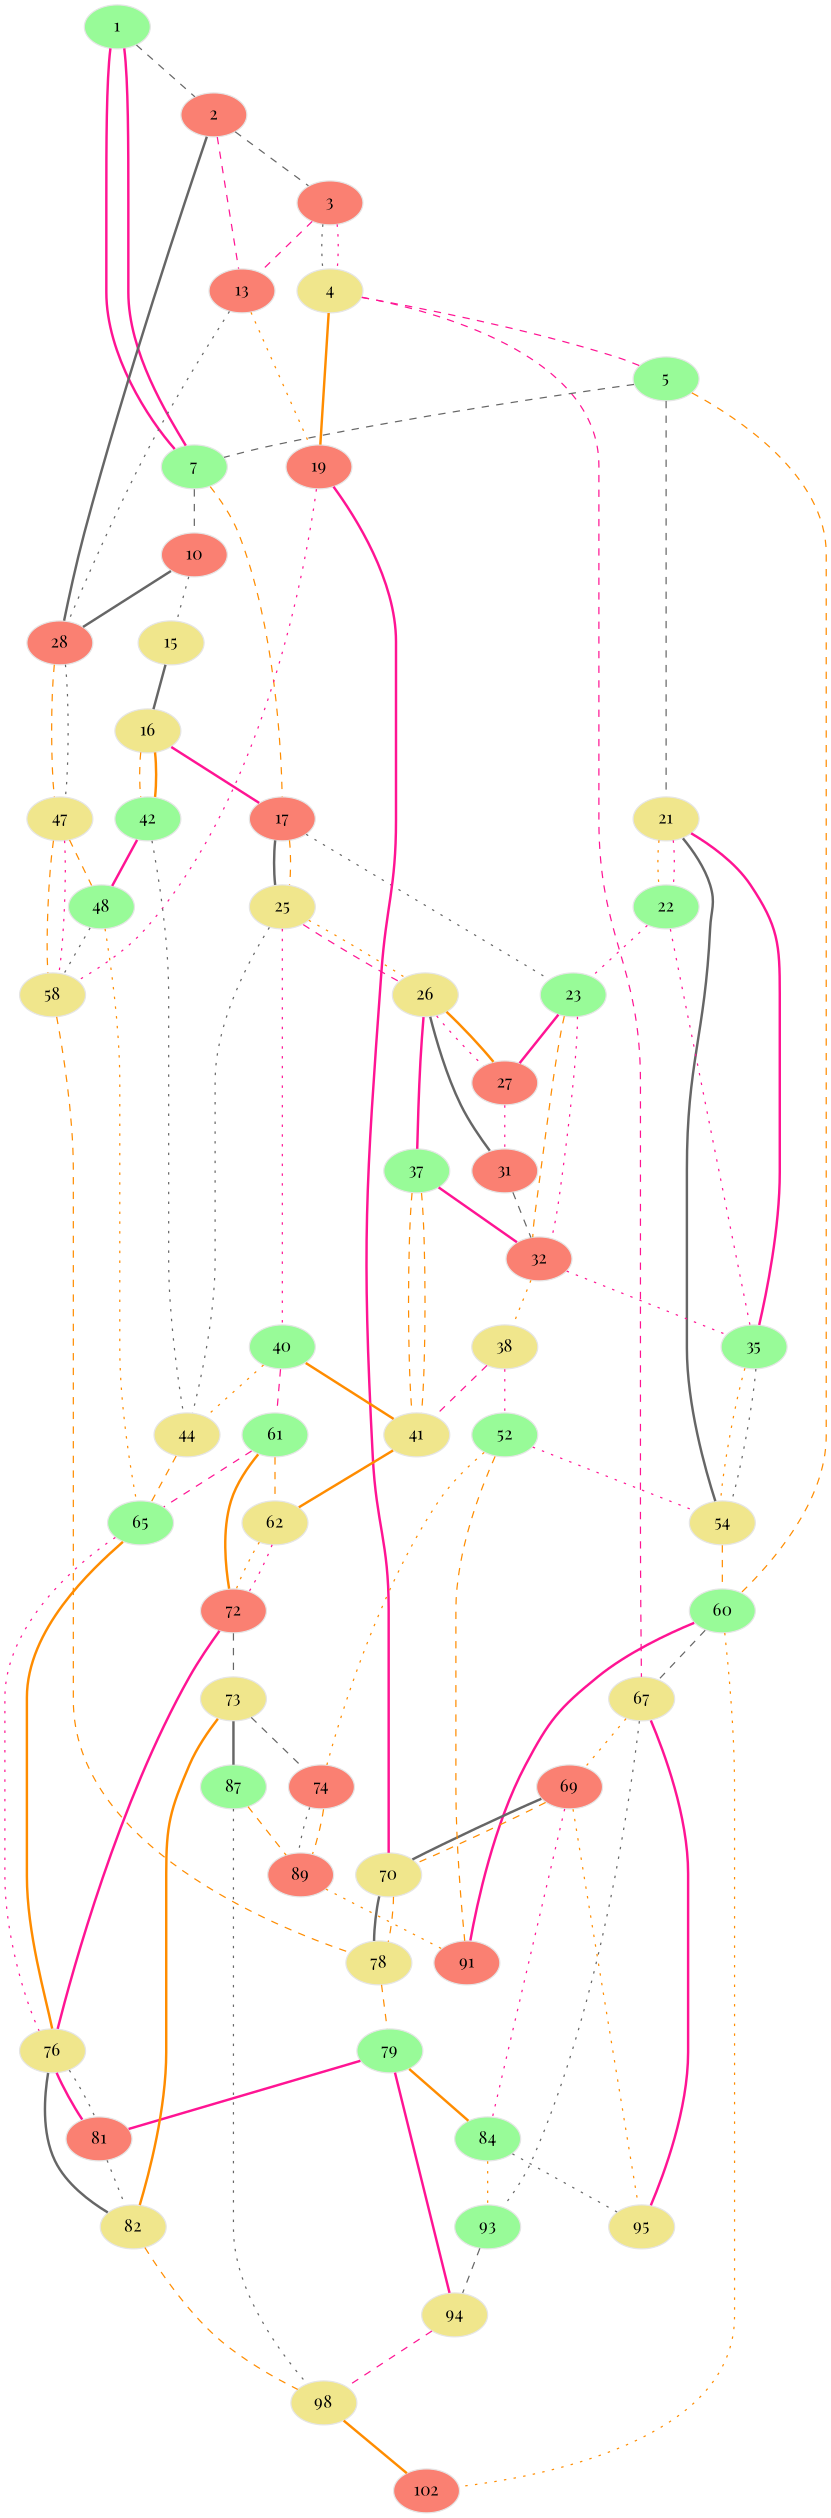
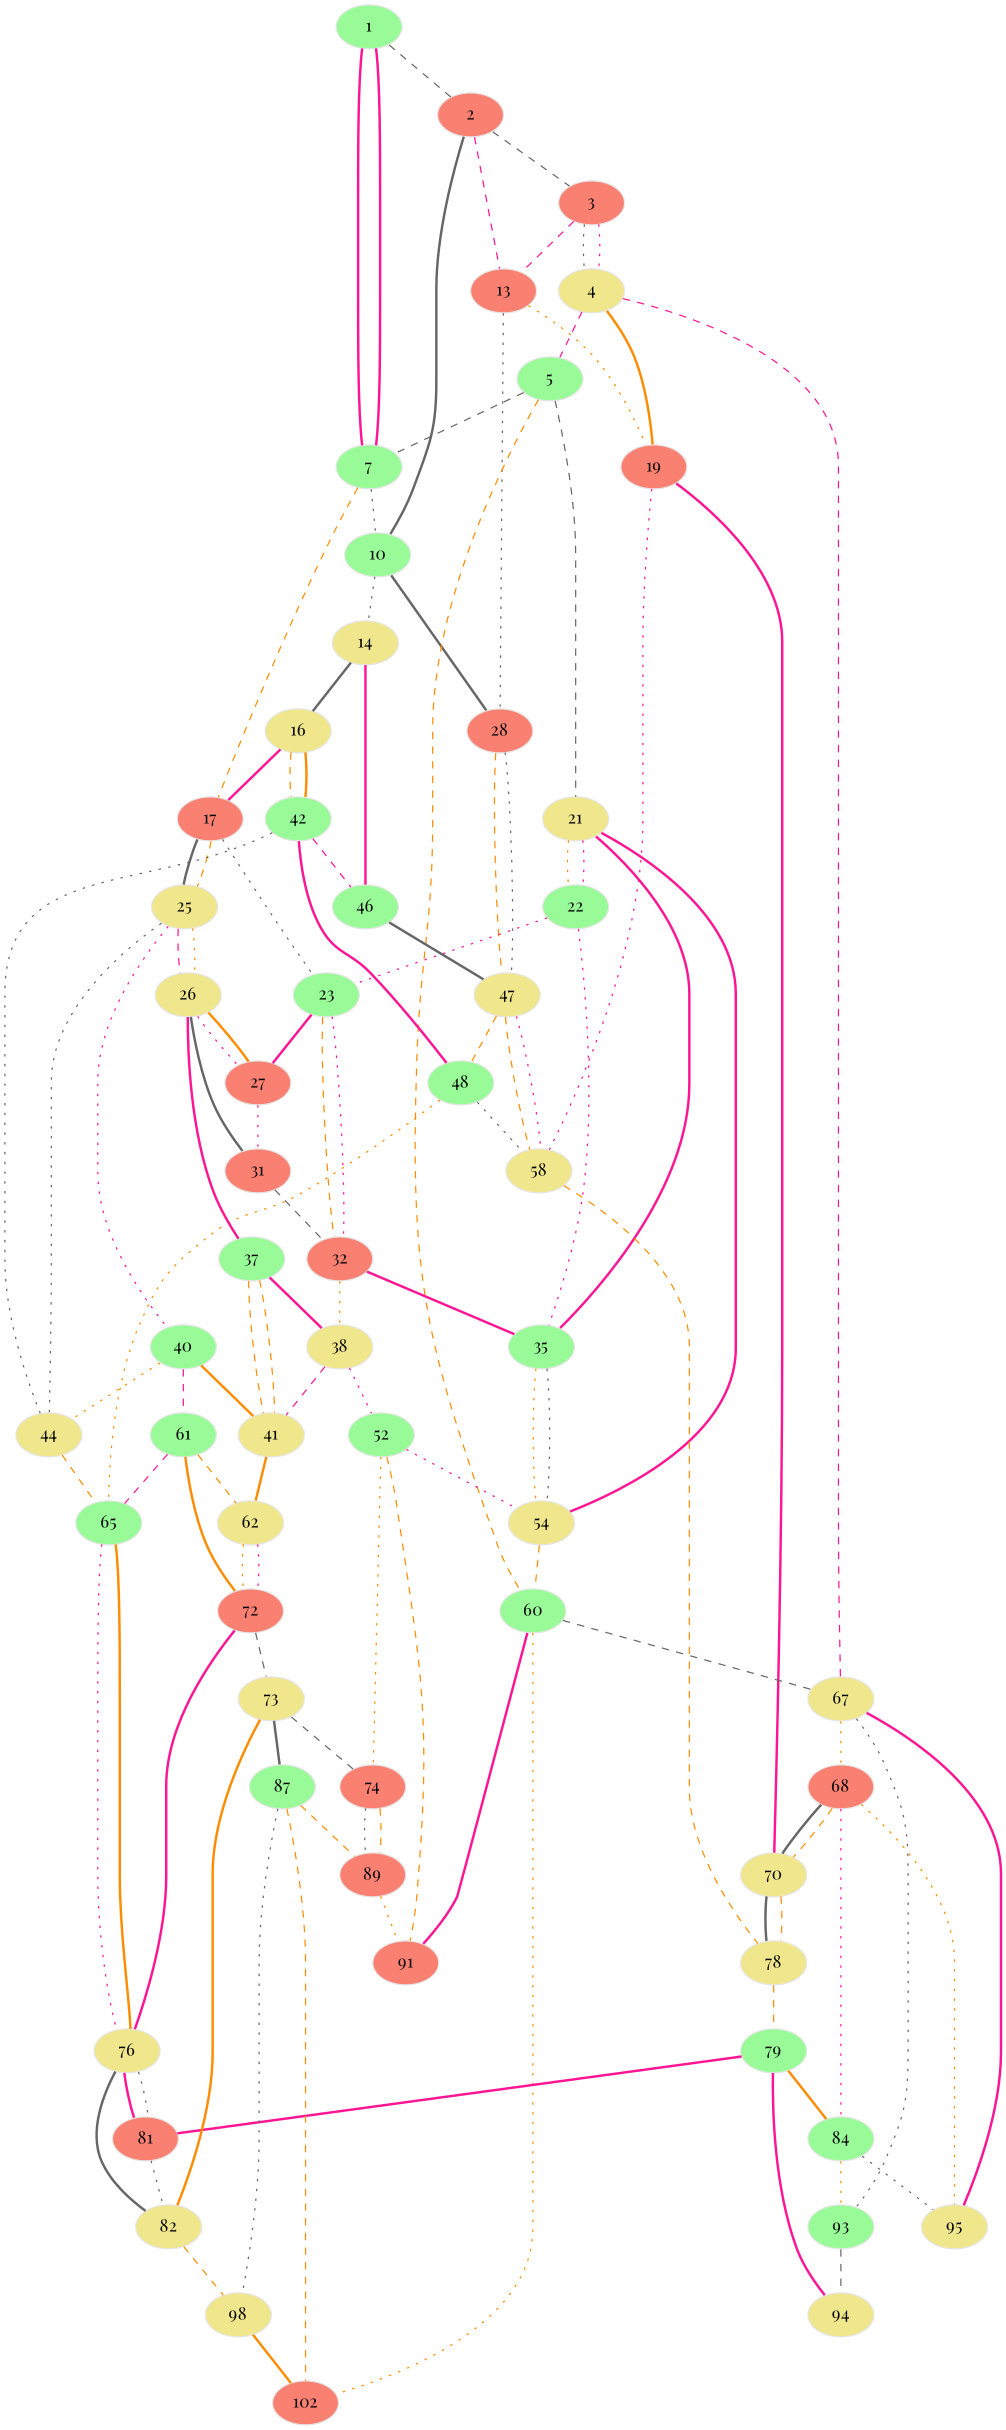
edge "2" -- "28": now "2" -- "10"
edge "7" -- "10": style dashed -> dotted
node "10": fillcolor salmon -> palegreen
node "15": label "15" -> "14"
node "46": added
edge "21" -- "54": color gray40 -> deeppink
edge "37" -- "32": now "37" -- "38"
edge "32" -- "35": style dotted -> bold
node "69": label "69" -> "68"
edge "87" -- "102": added
edge "94" -- "98": removed
